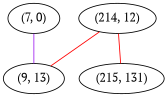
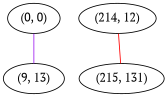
node "(7, 0)": label "(7, 0)" -> "(0, 0)"
edge "(214, 12)" -- "(9, 13)": removed
